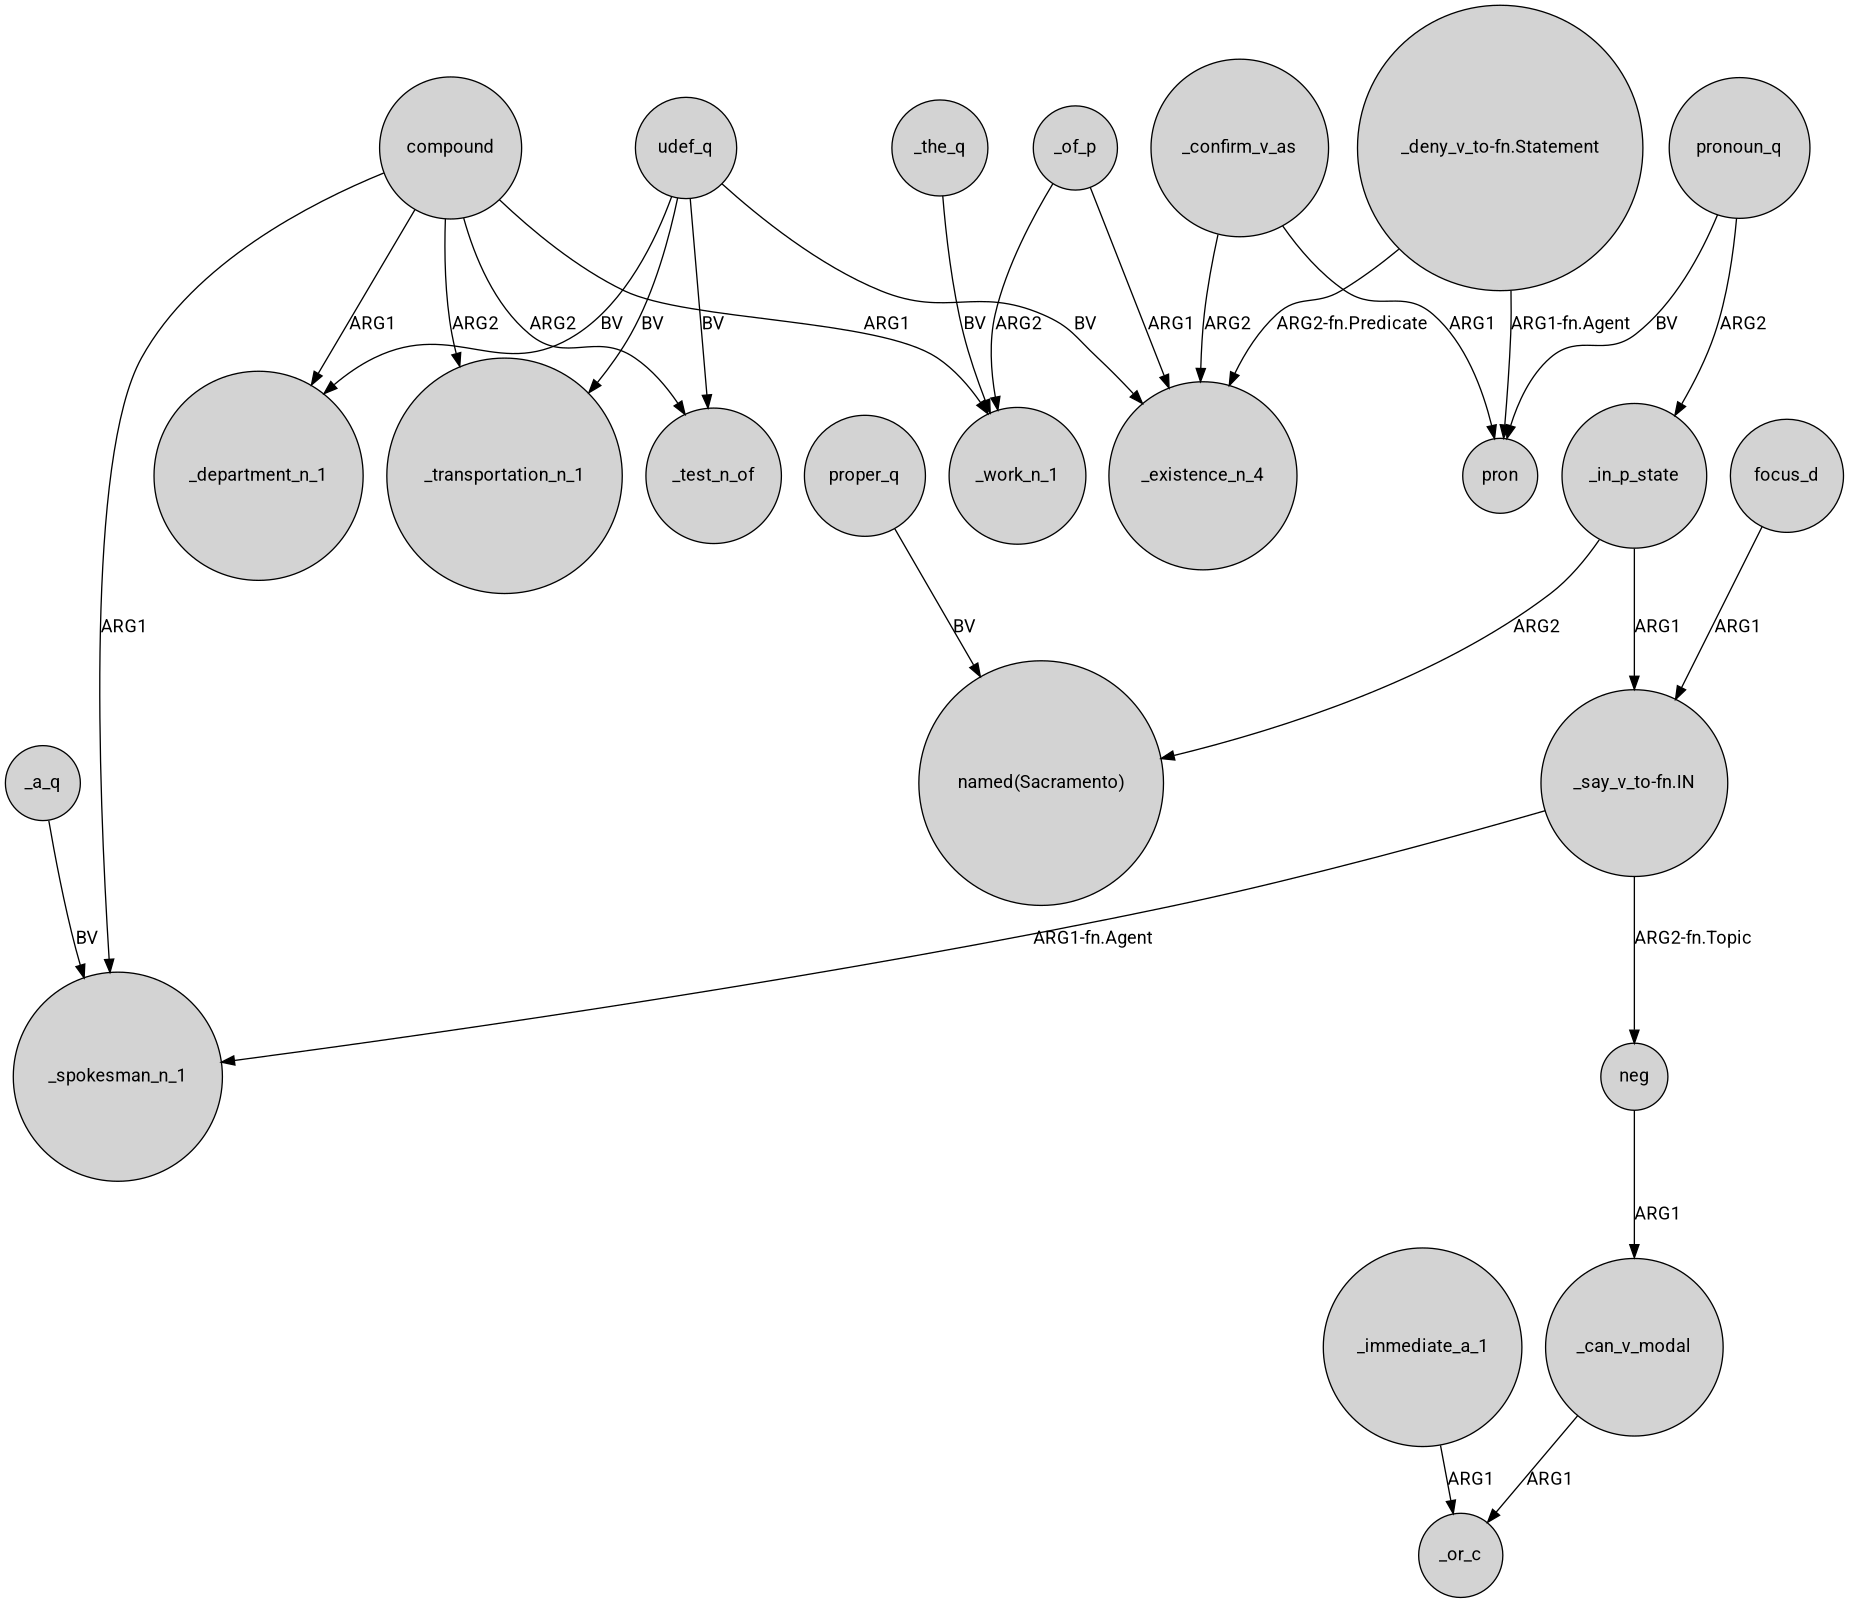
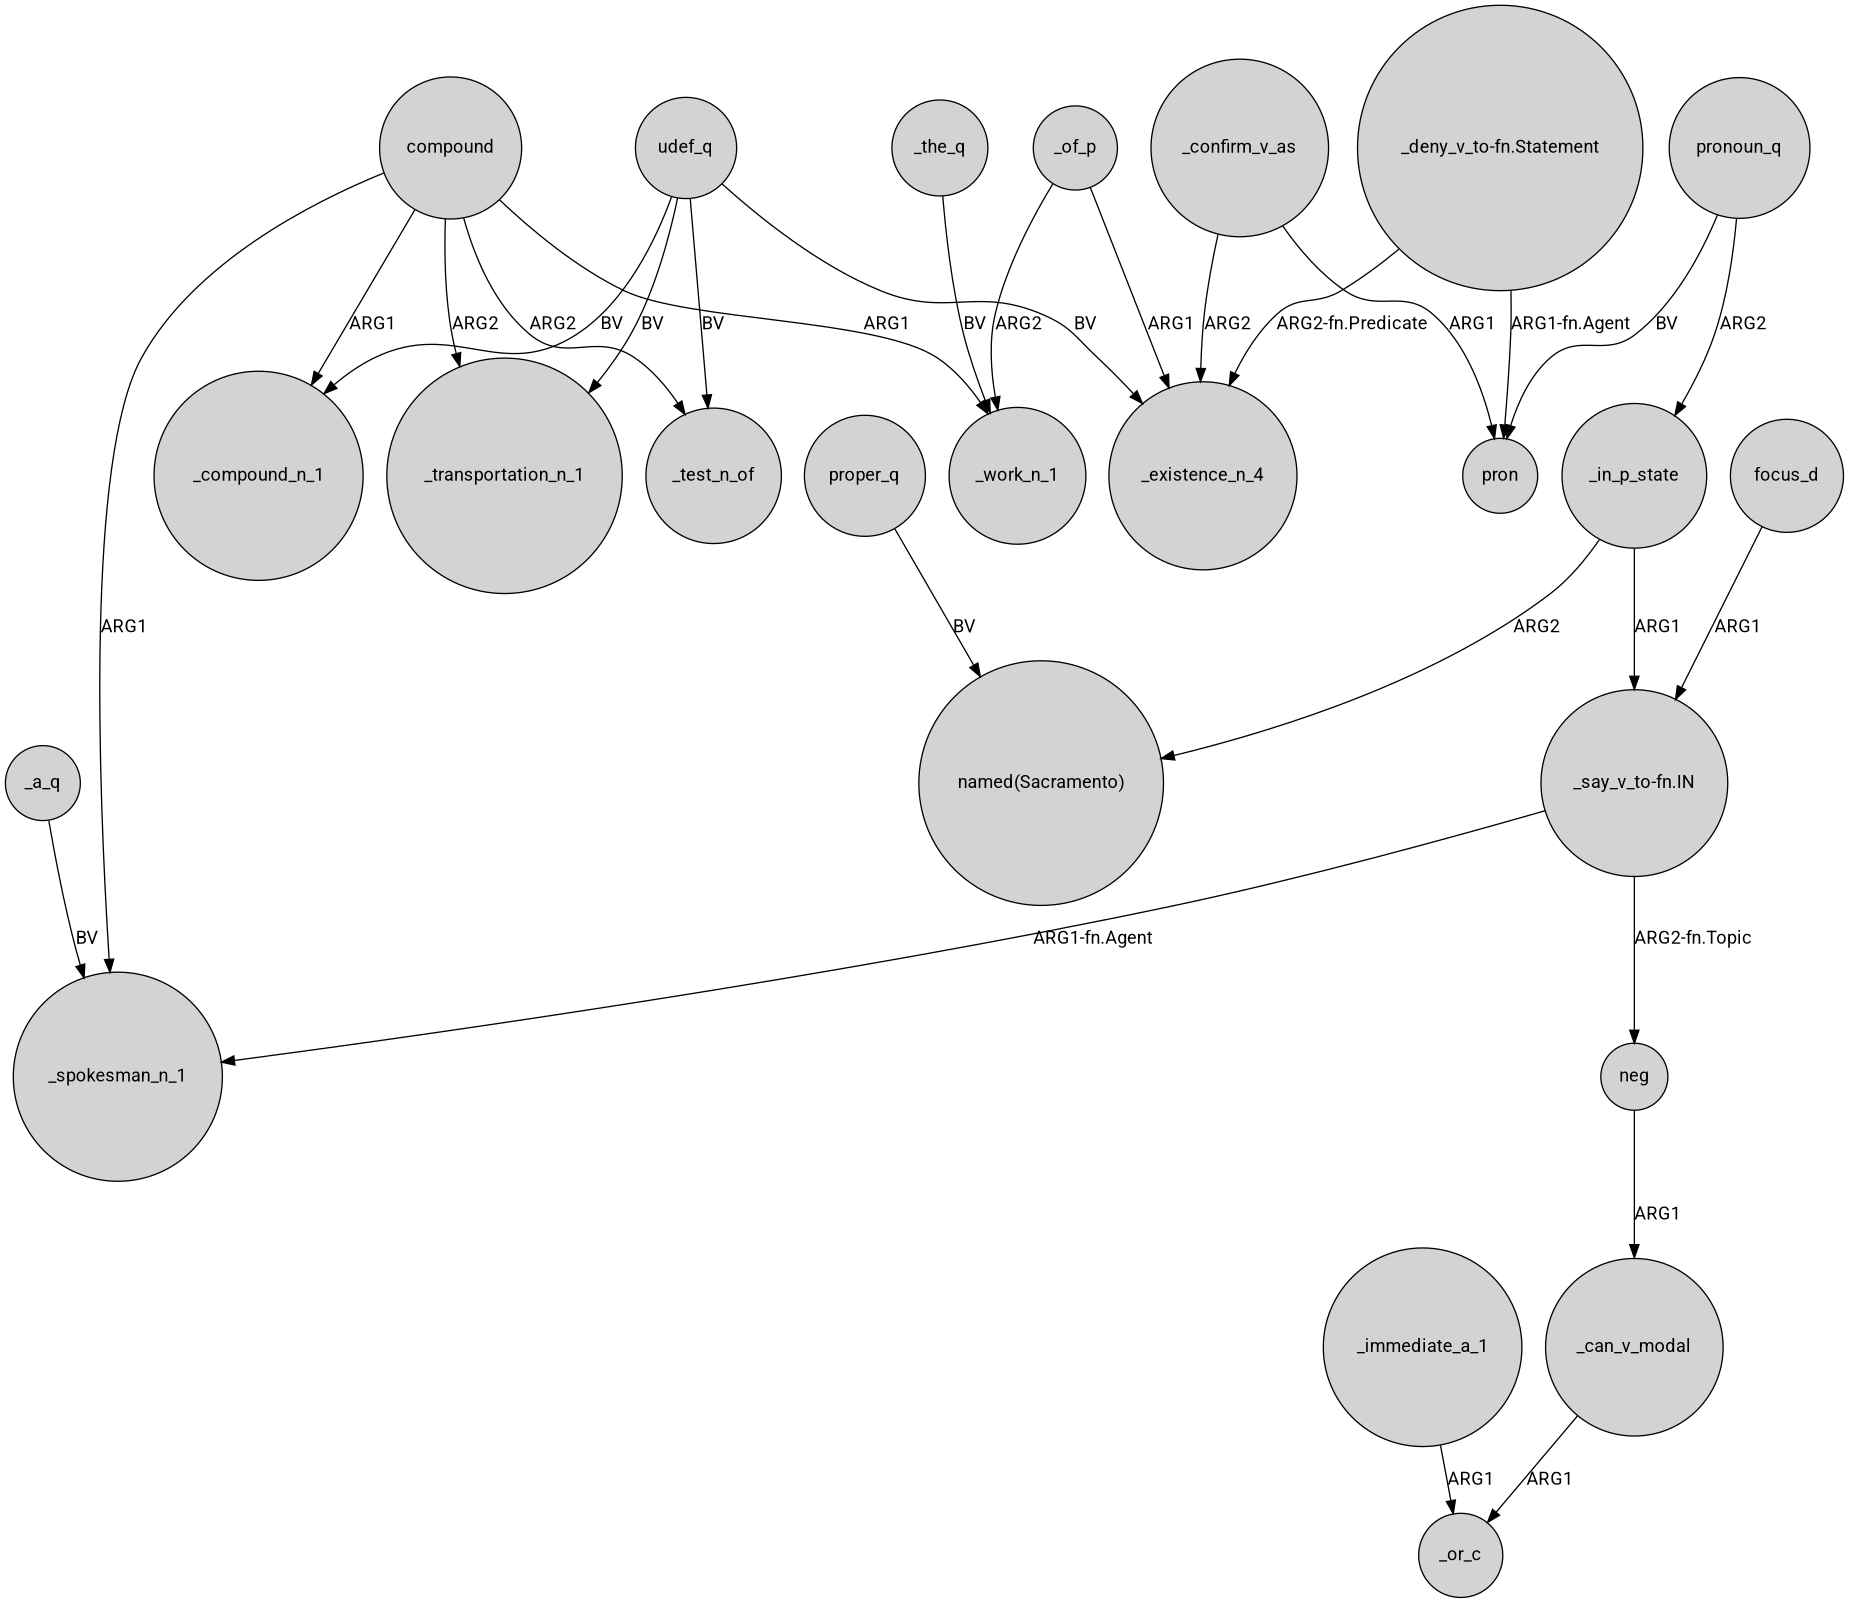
node "_department_n_1": label "_department_n_1" -> "_compound_n_1"
